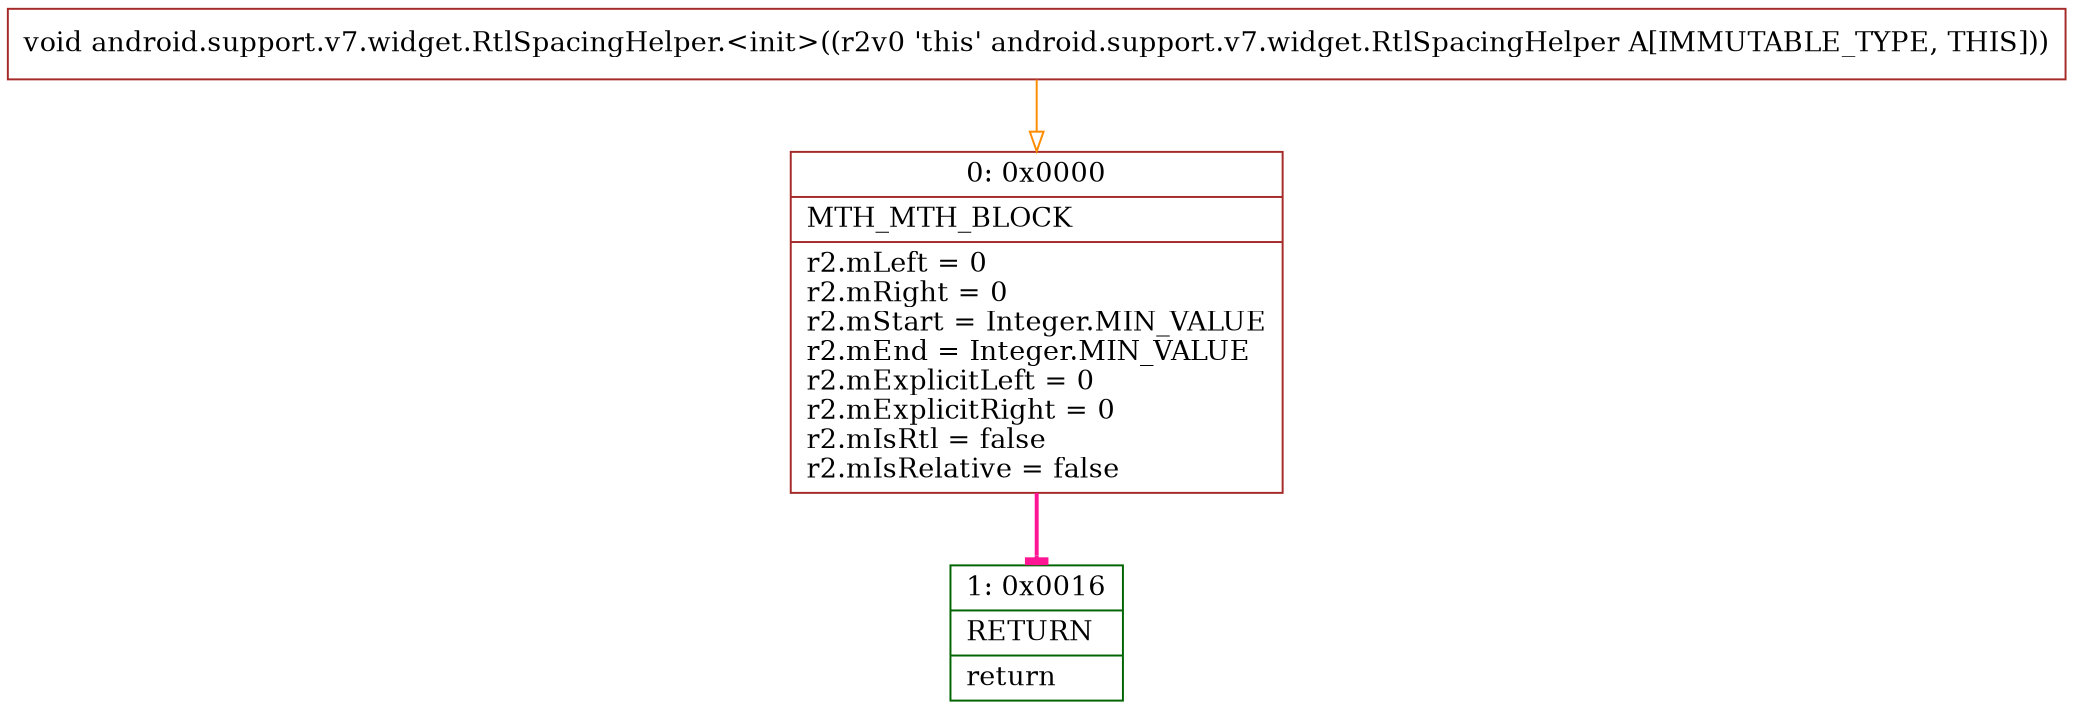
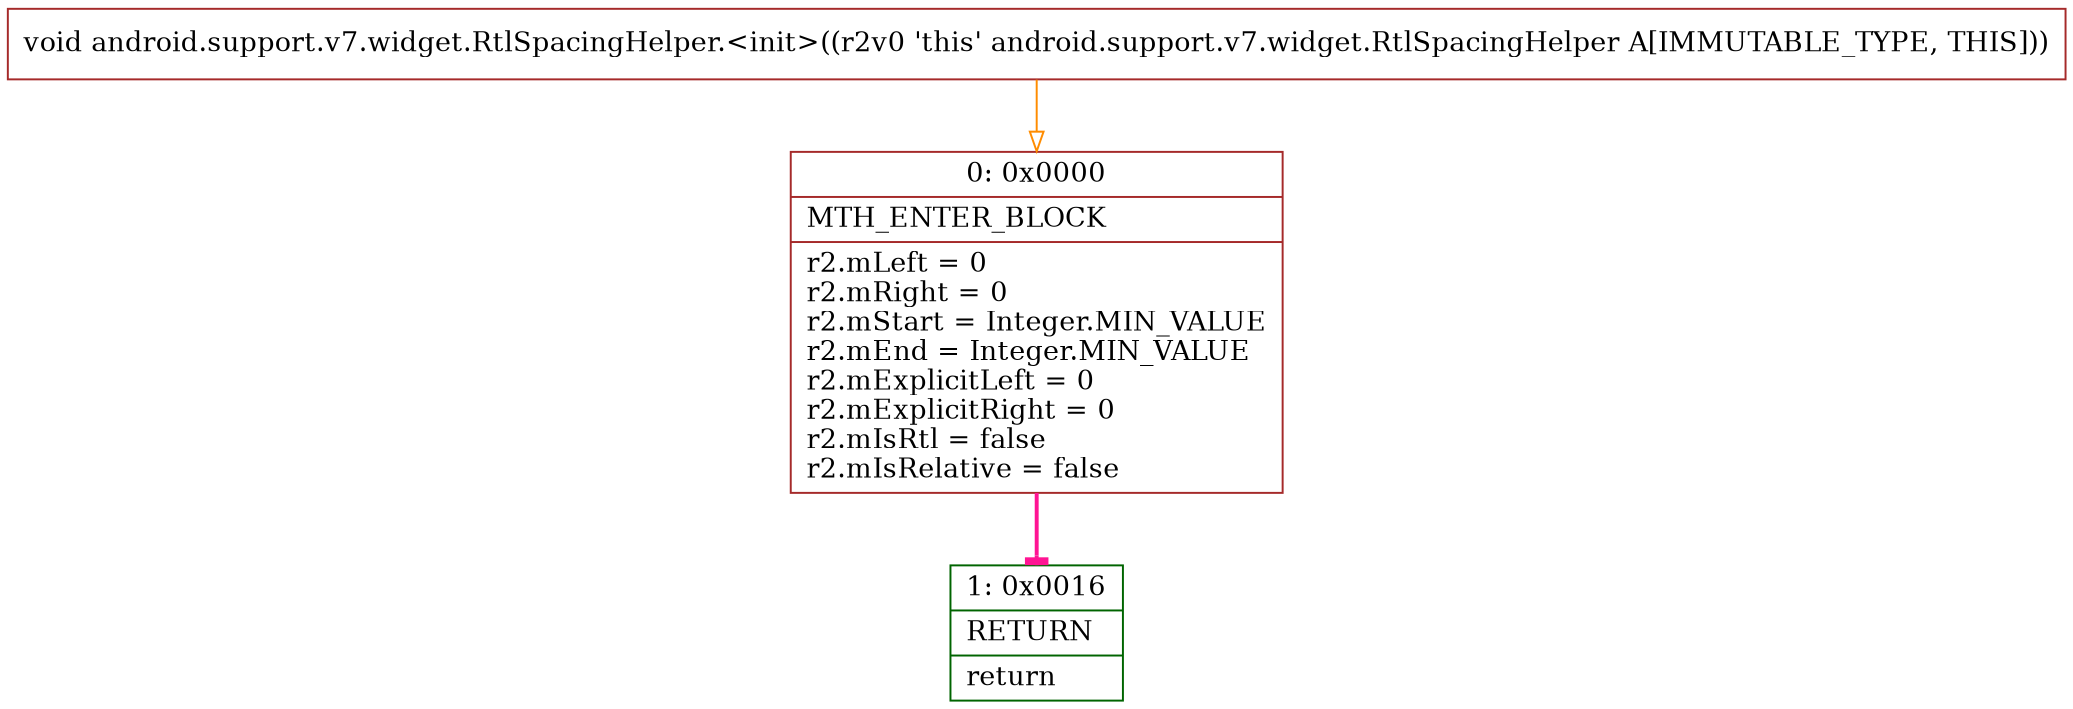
node "0: 0x0000": text "MTH_MTH_BLOCK" -> "MTH_ENTER_BLOCK"
